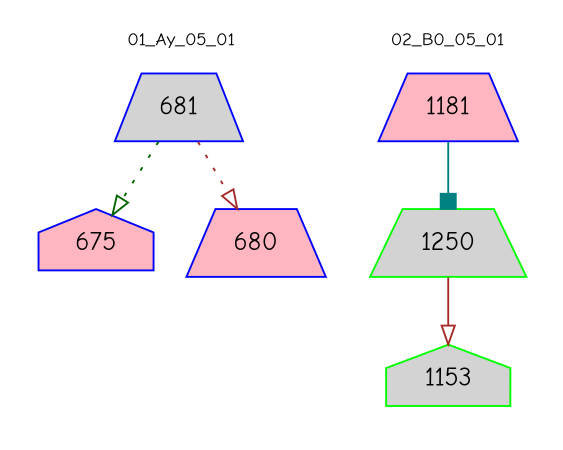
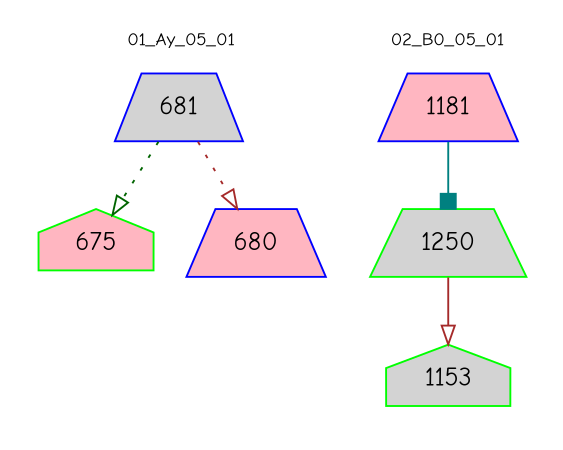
node "675": color blue -> green
